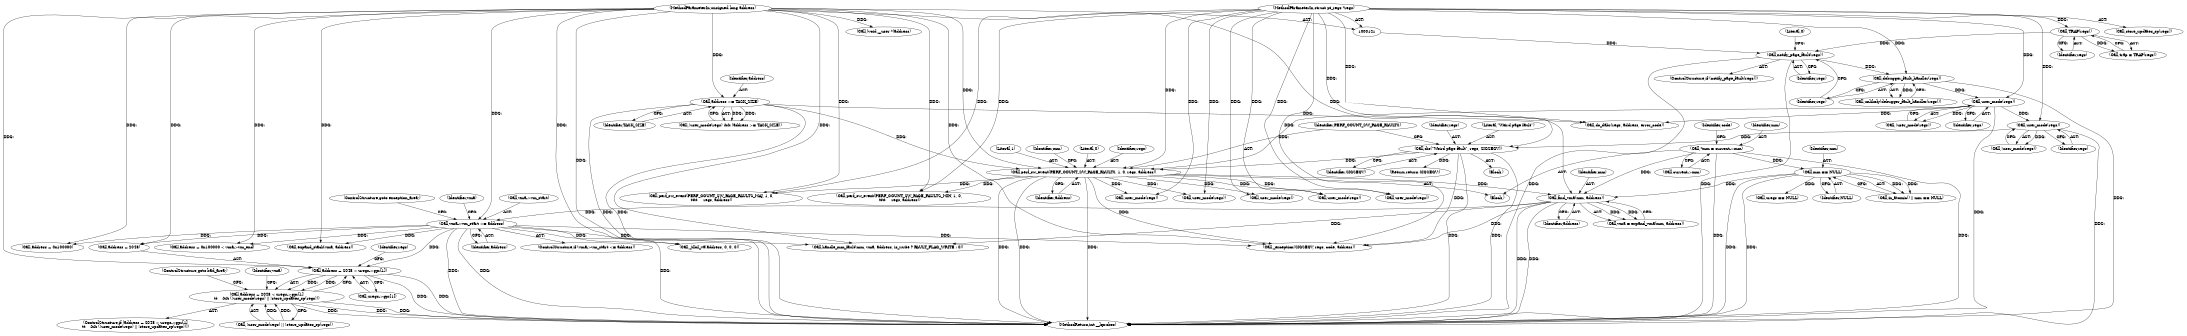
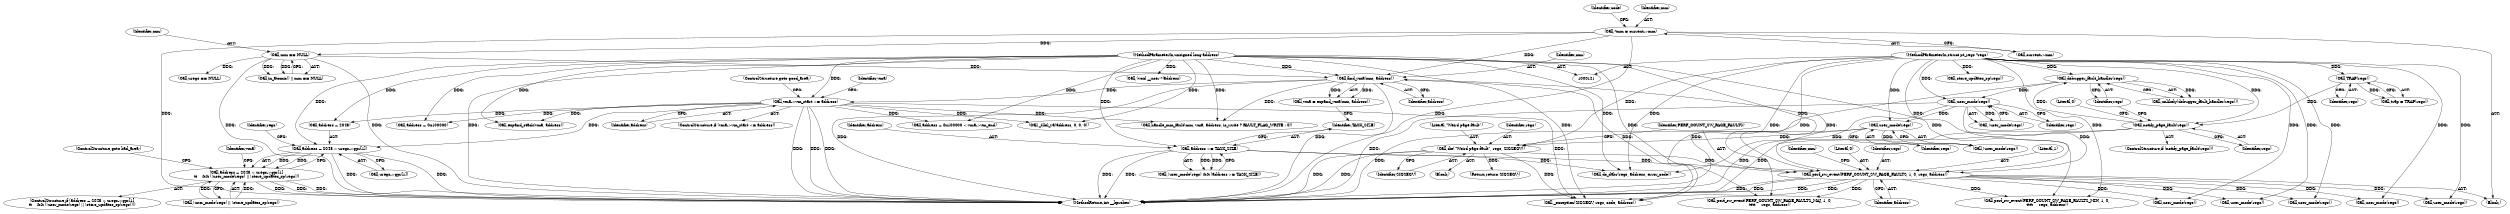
edge "(MethodParameterIn,struct pt_regs *regs)" -> "(Call,store_updates_sp(regs))": label "AST: " -> "DDG: "
edge "1000121" -> "(Call,notify_page_fault(regs))": now "(MethodParameterIn,struct pt_regs *regs)" -> "(Call,notify_page_fault(regs))"
edge "(MethodParameterIn,unsigned long address)" -> "(Call,do_dabr(regs, address, error_code))": added, label "DDG:"
node "(ControlStructure,goto exception_area;)": label "(ControlStructure,goto exception_area;)" -> "(ControlStructure,goto good_area;)"
node "(Call,vma->vm_start)": removed
node "(Identifier,NULL)": removed
edge "(Call,vma = expand_vma(mm, address))" -> "(Call,find_vma(mm, address))": now "(Call,vma = expand_vma(mm, address))" -> "(Identifier,TASK_SIZE)"
